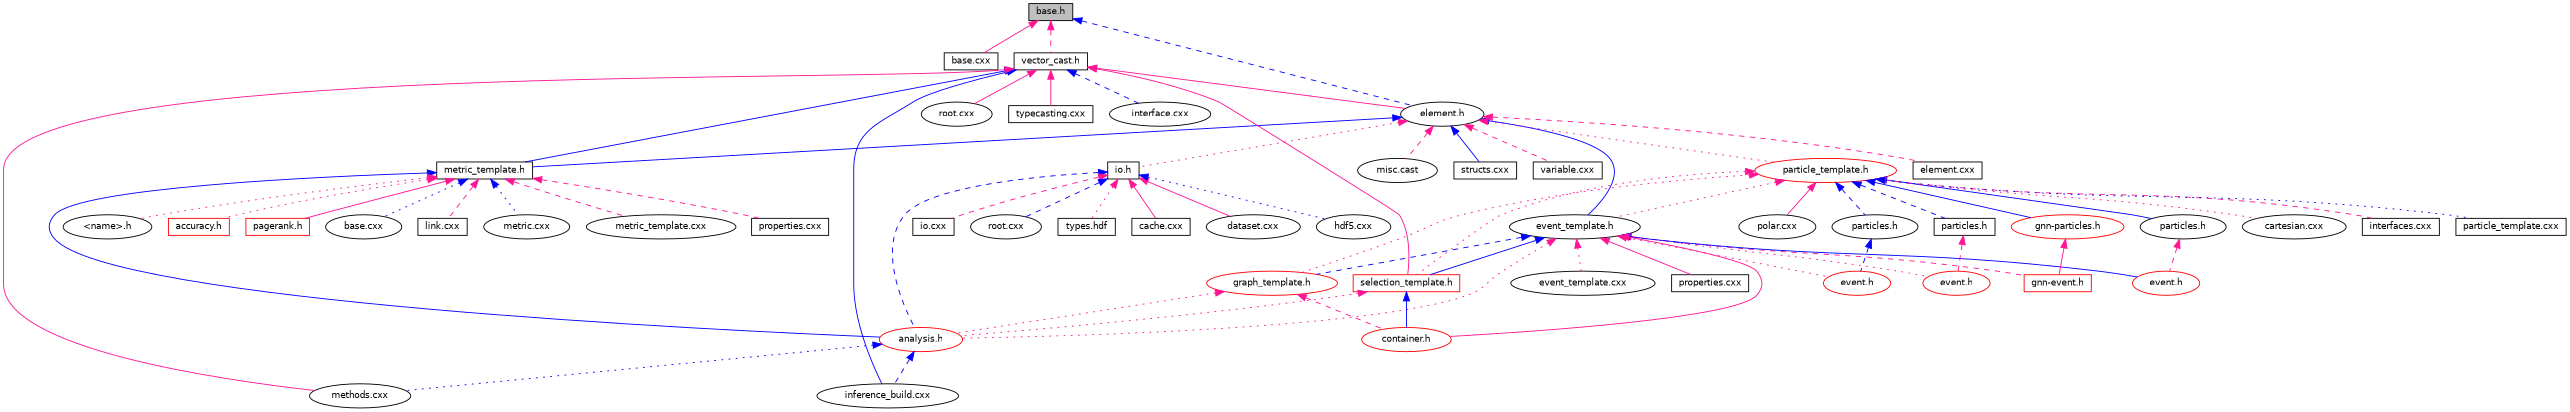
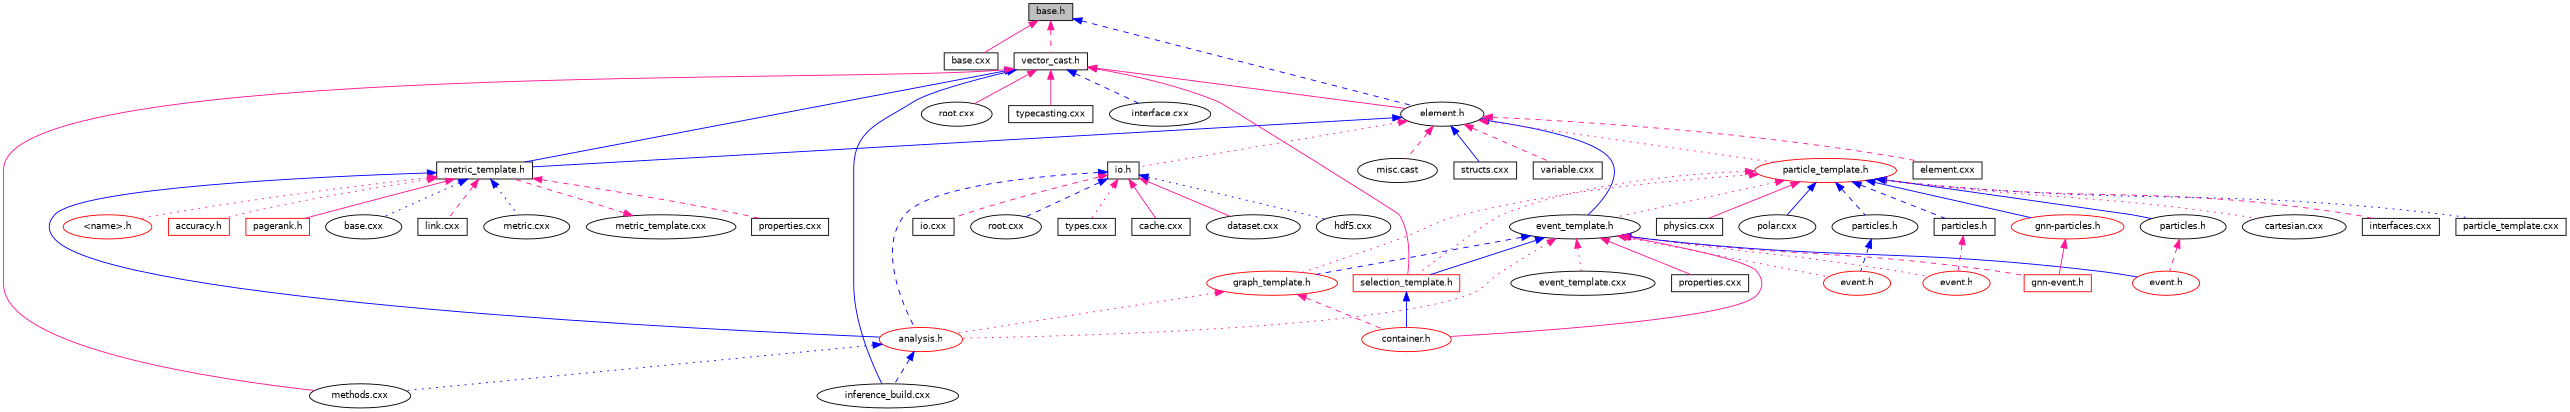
edge "metric_template.cxx" -> "metric_template.h": reversed
edge "polar.cxx" -> "particle_template.h": color deeppink -> blue
node "<name>.h": color black -> red
node "types.hdf": label "types.hdf" -> "types.cxx"
node "physics.cxx": added
edge "analysis.h" -> "selection_template.h": removed
